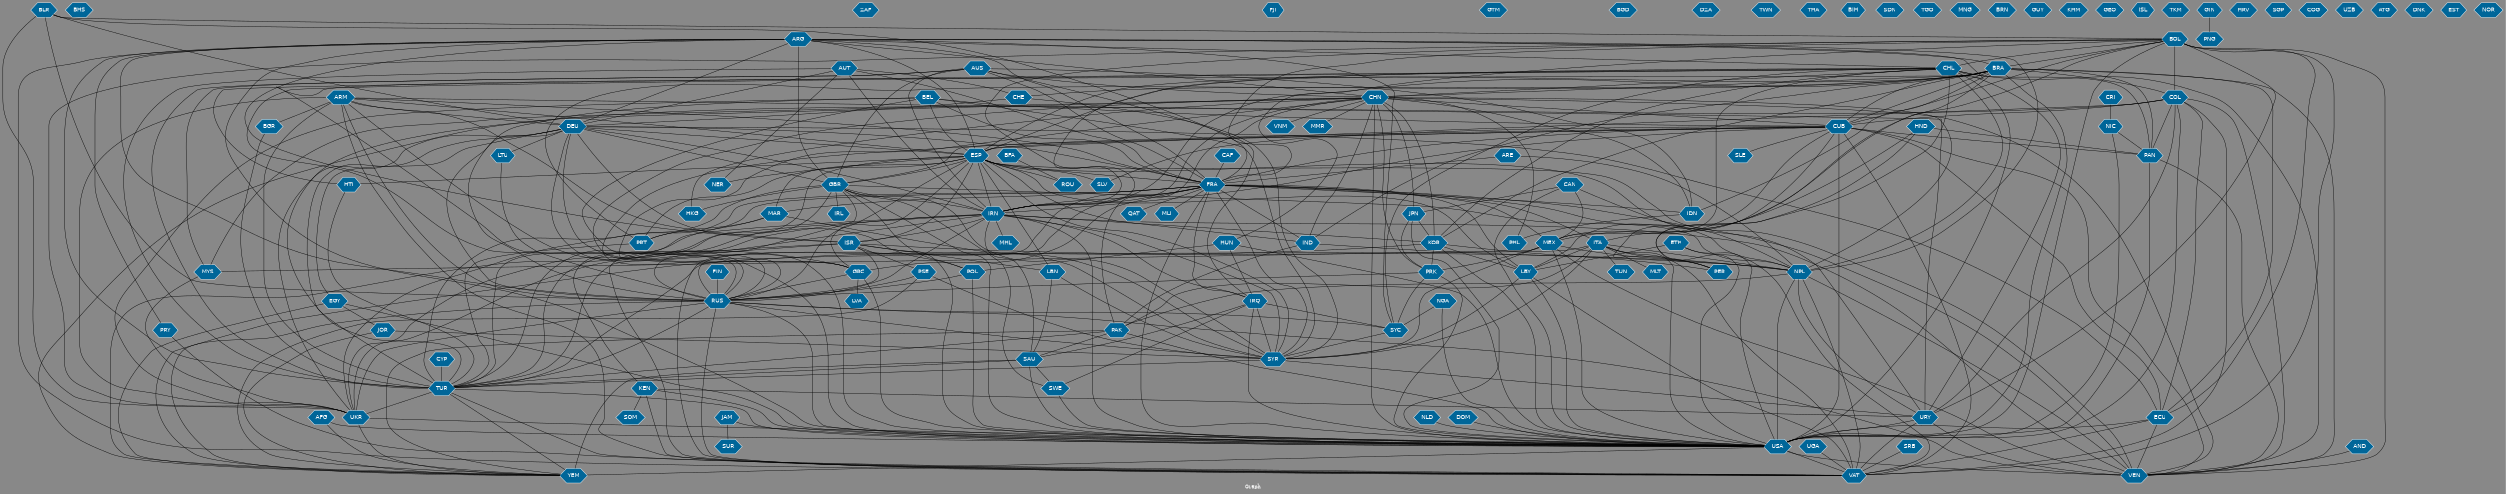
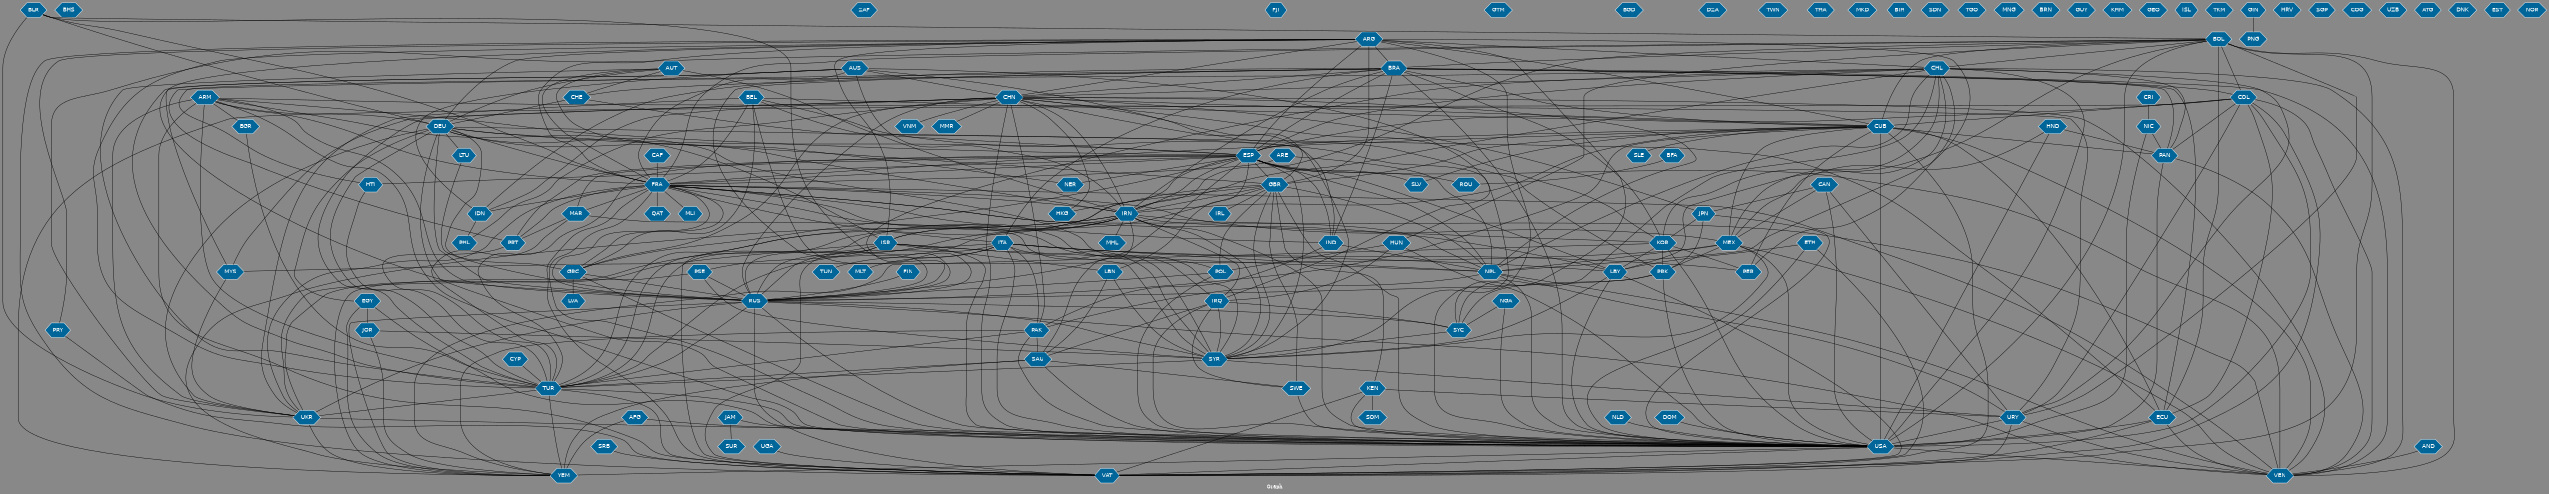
node "MKD": added
edge "NPL" -- "VAT": removed
